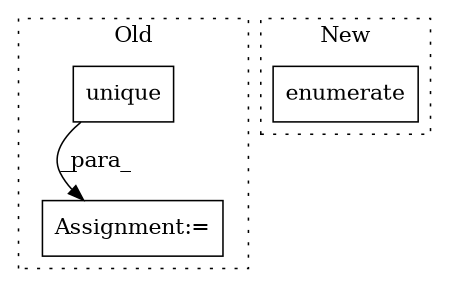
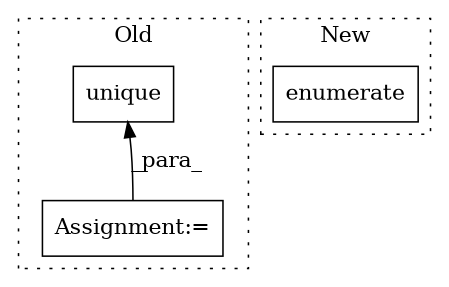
edge "unique" -> "Assignment:=": reversed
